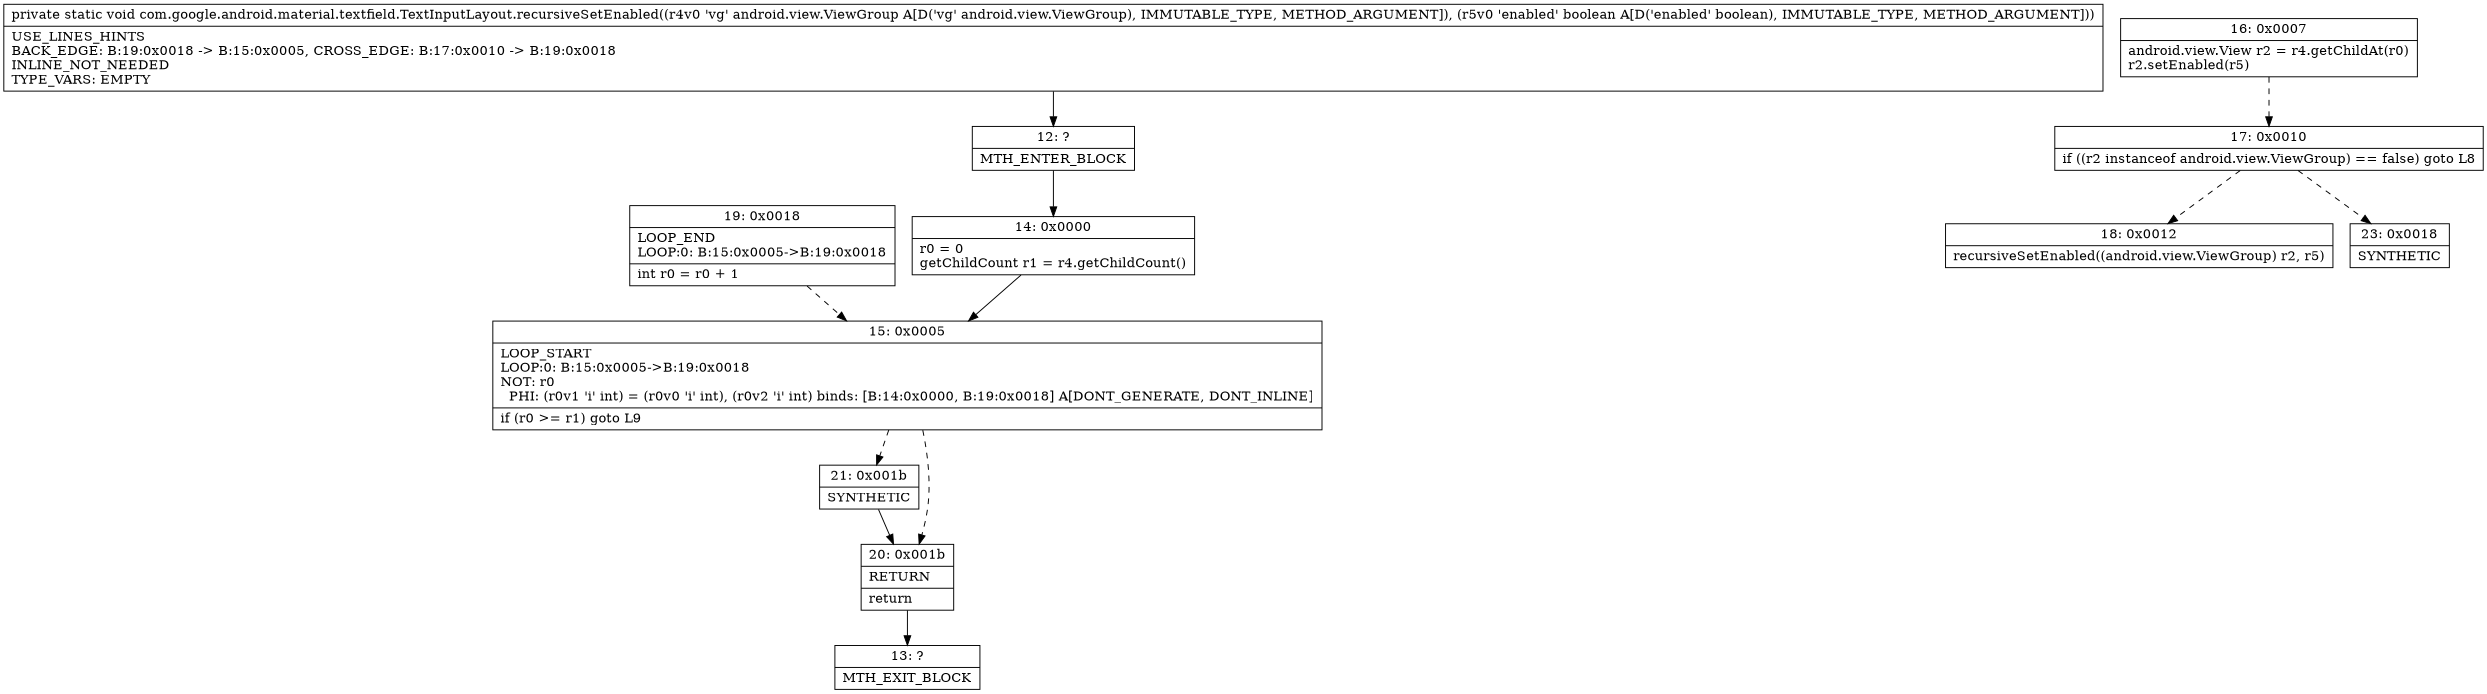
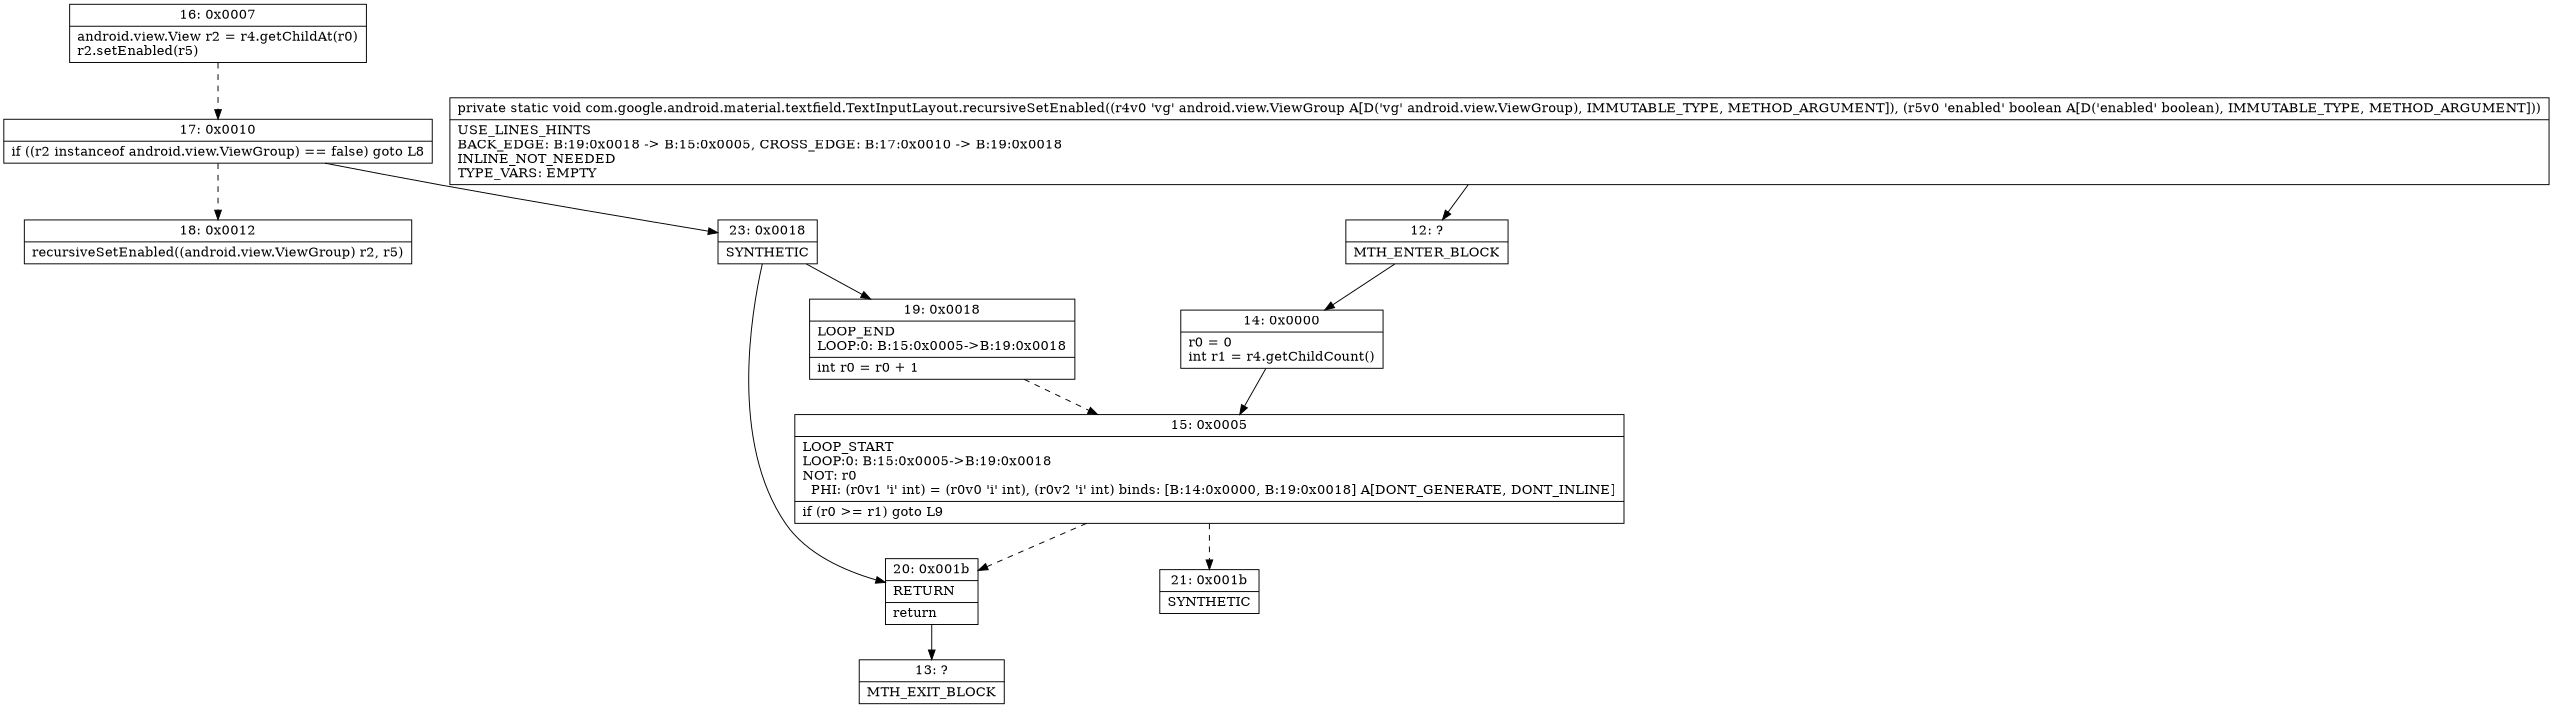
edge "17: 0x0010" -> "23: 0x0018": style dashed -> solid
node "14: 0x0000": text "getChildCount r1 = r4.getChildCount()" -> "int r1 = r4.getChildCount()"
edge "23: 0x0018" -> "19: 0x0018": added
edge "21: 0x001b" -> "20: 0x001b": now "23: 0x0018" -> "20: 0x001b"
